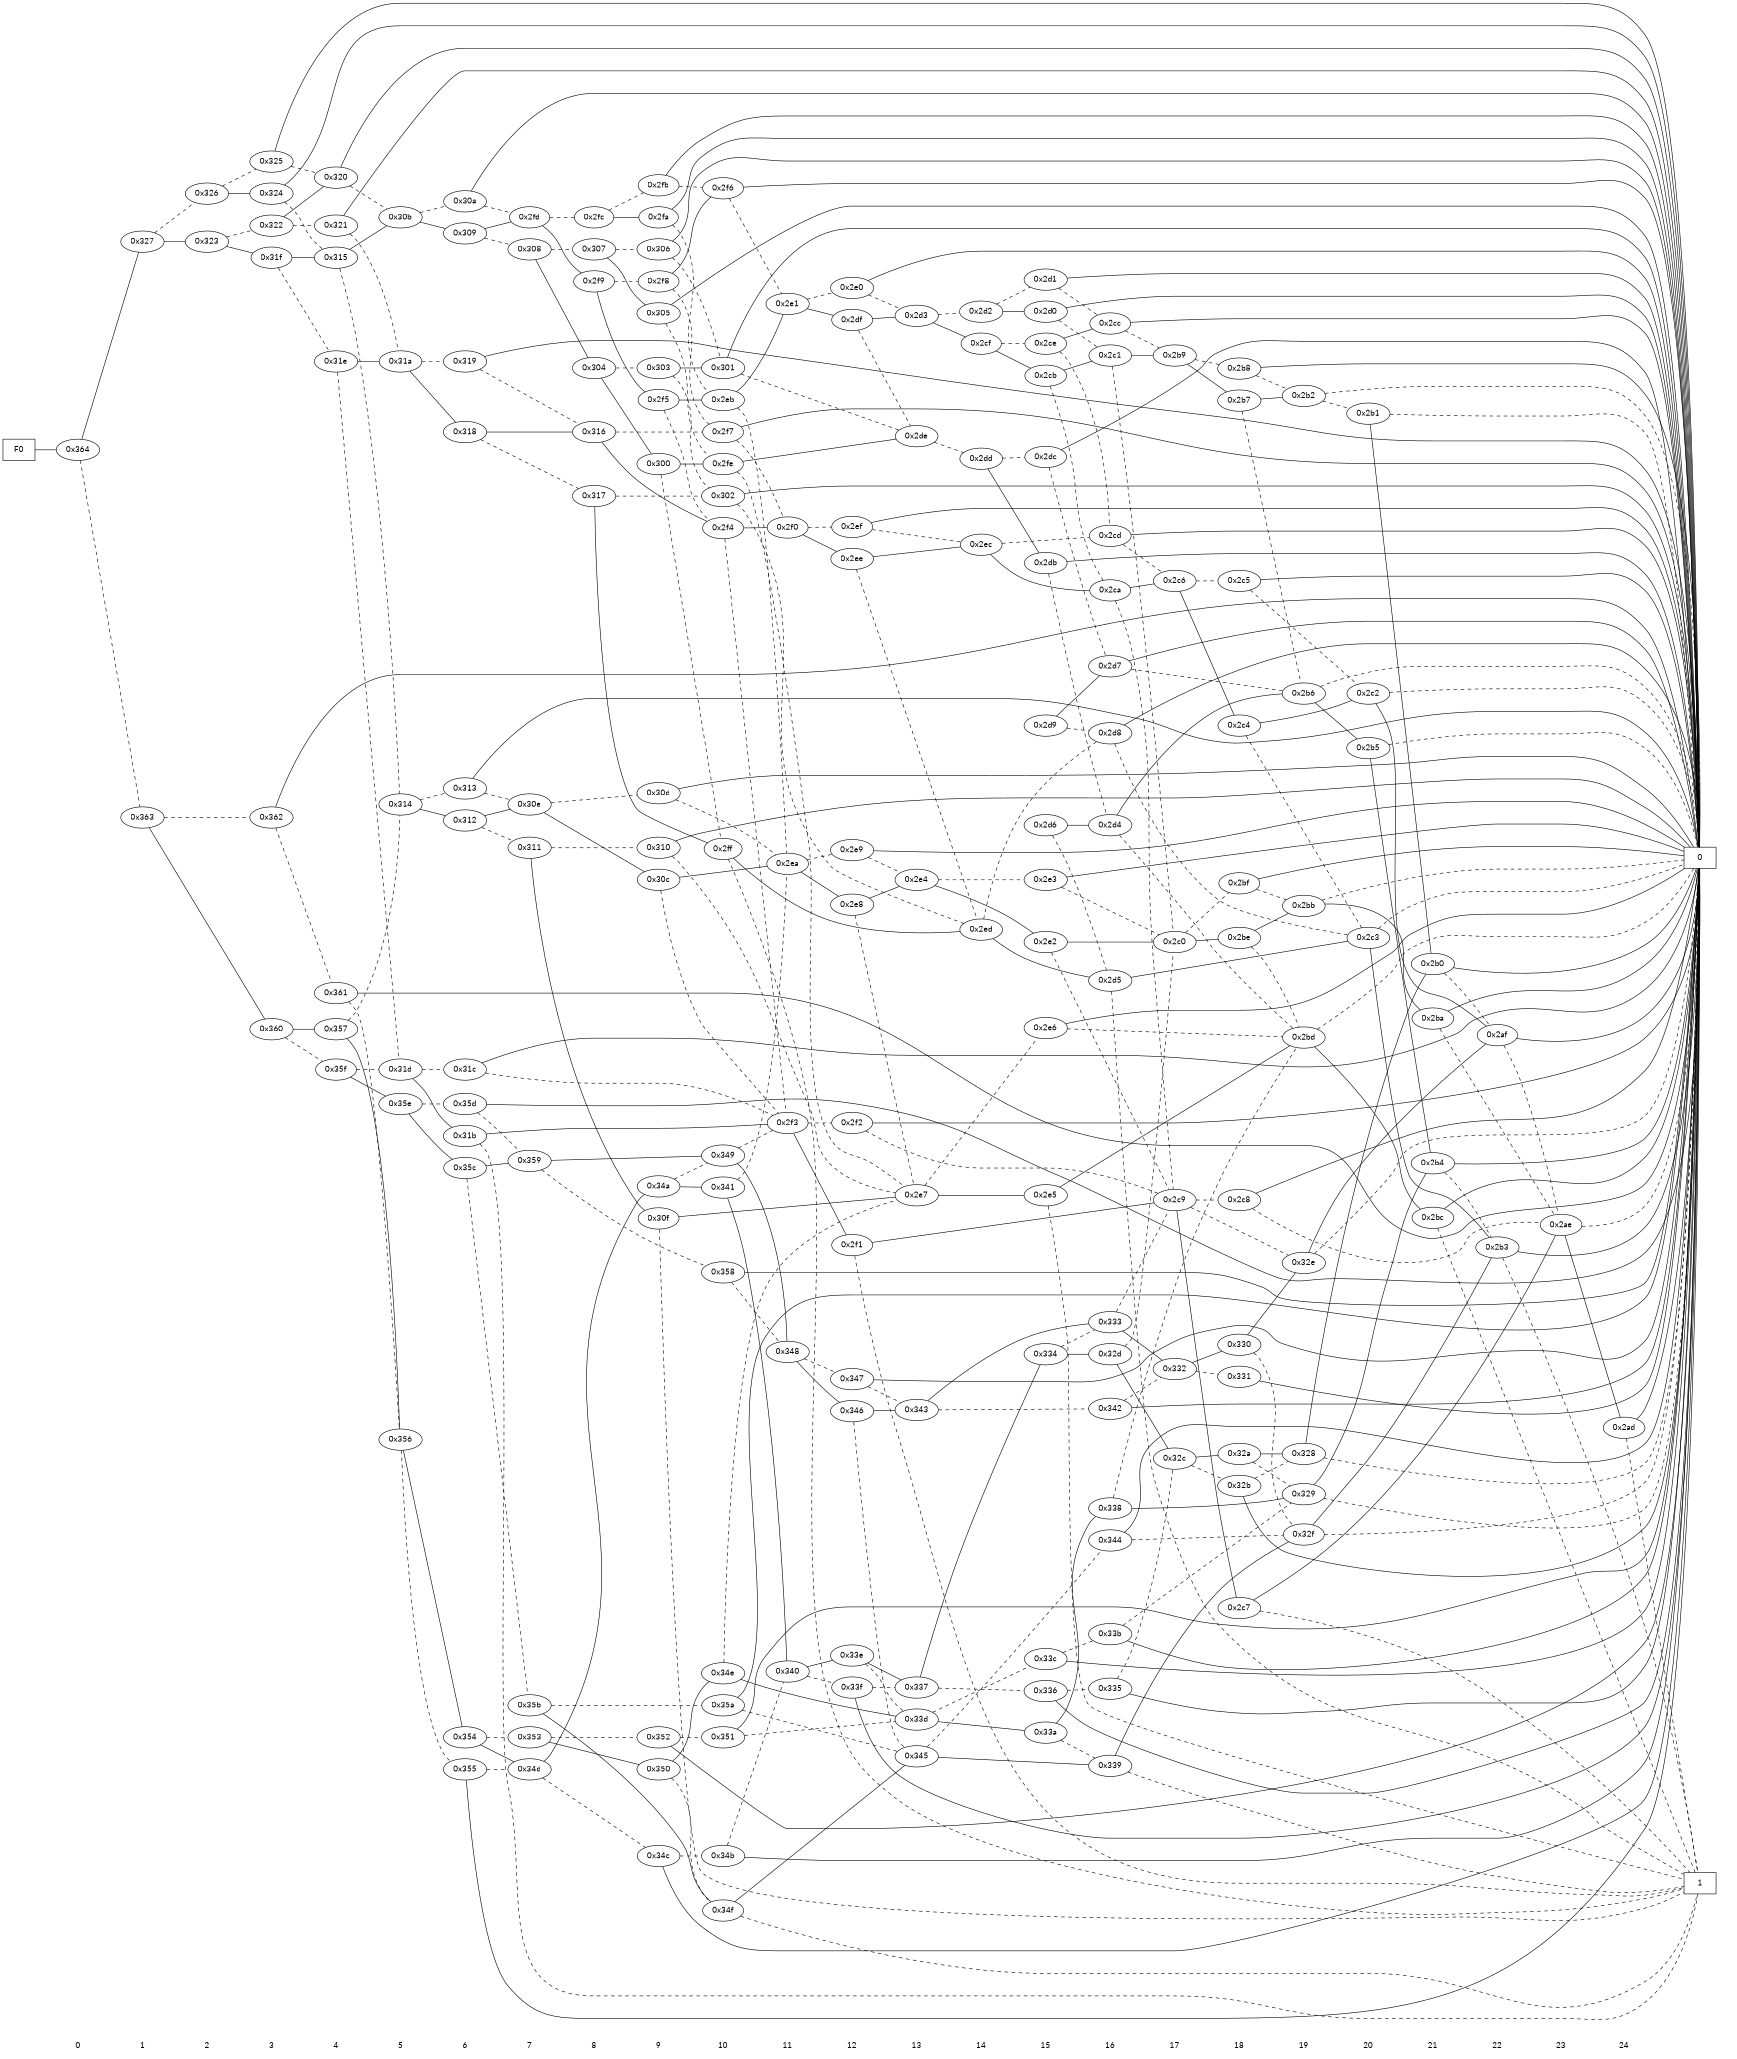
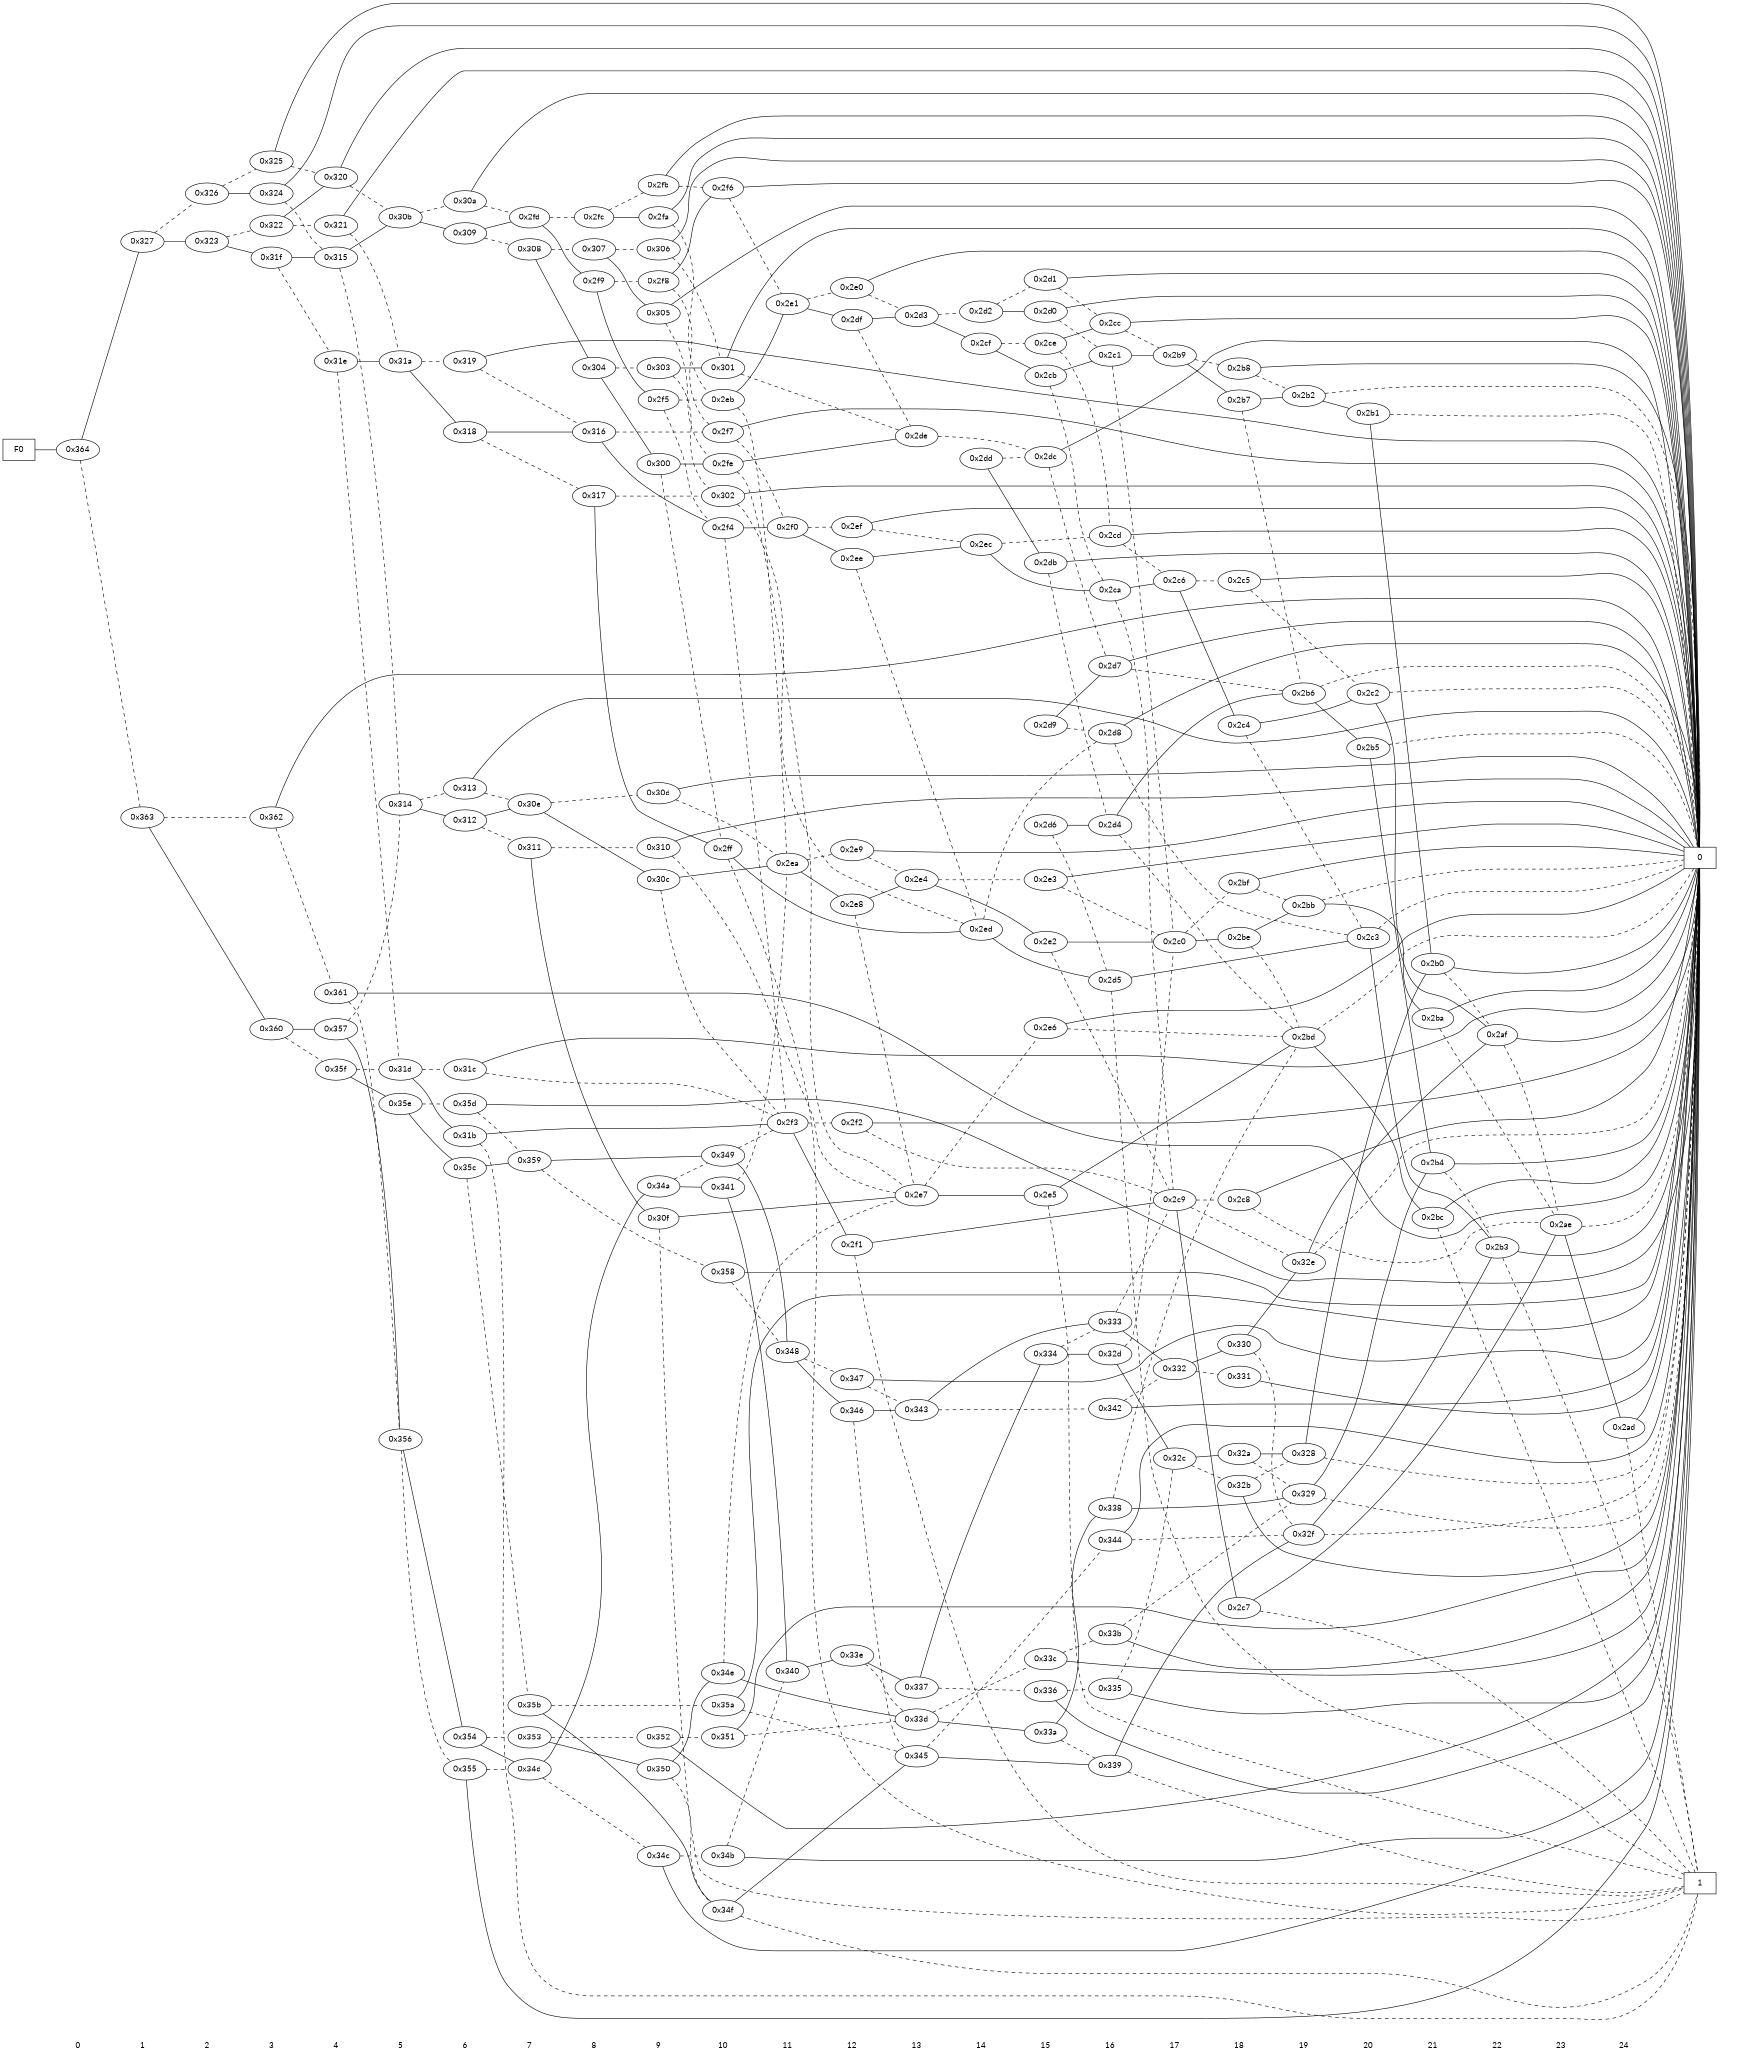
edge "0x2f5" -- "0x2eb": style solid -> dashed
edge "0x2b2" -- "0x2b1": style dashed -> solid
edge "0x2de" -- "0x2dd": now "0x2de" -- "0x2dc"
node "0x33f": removed
